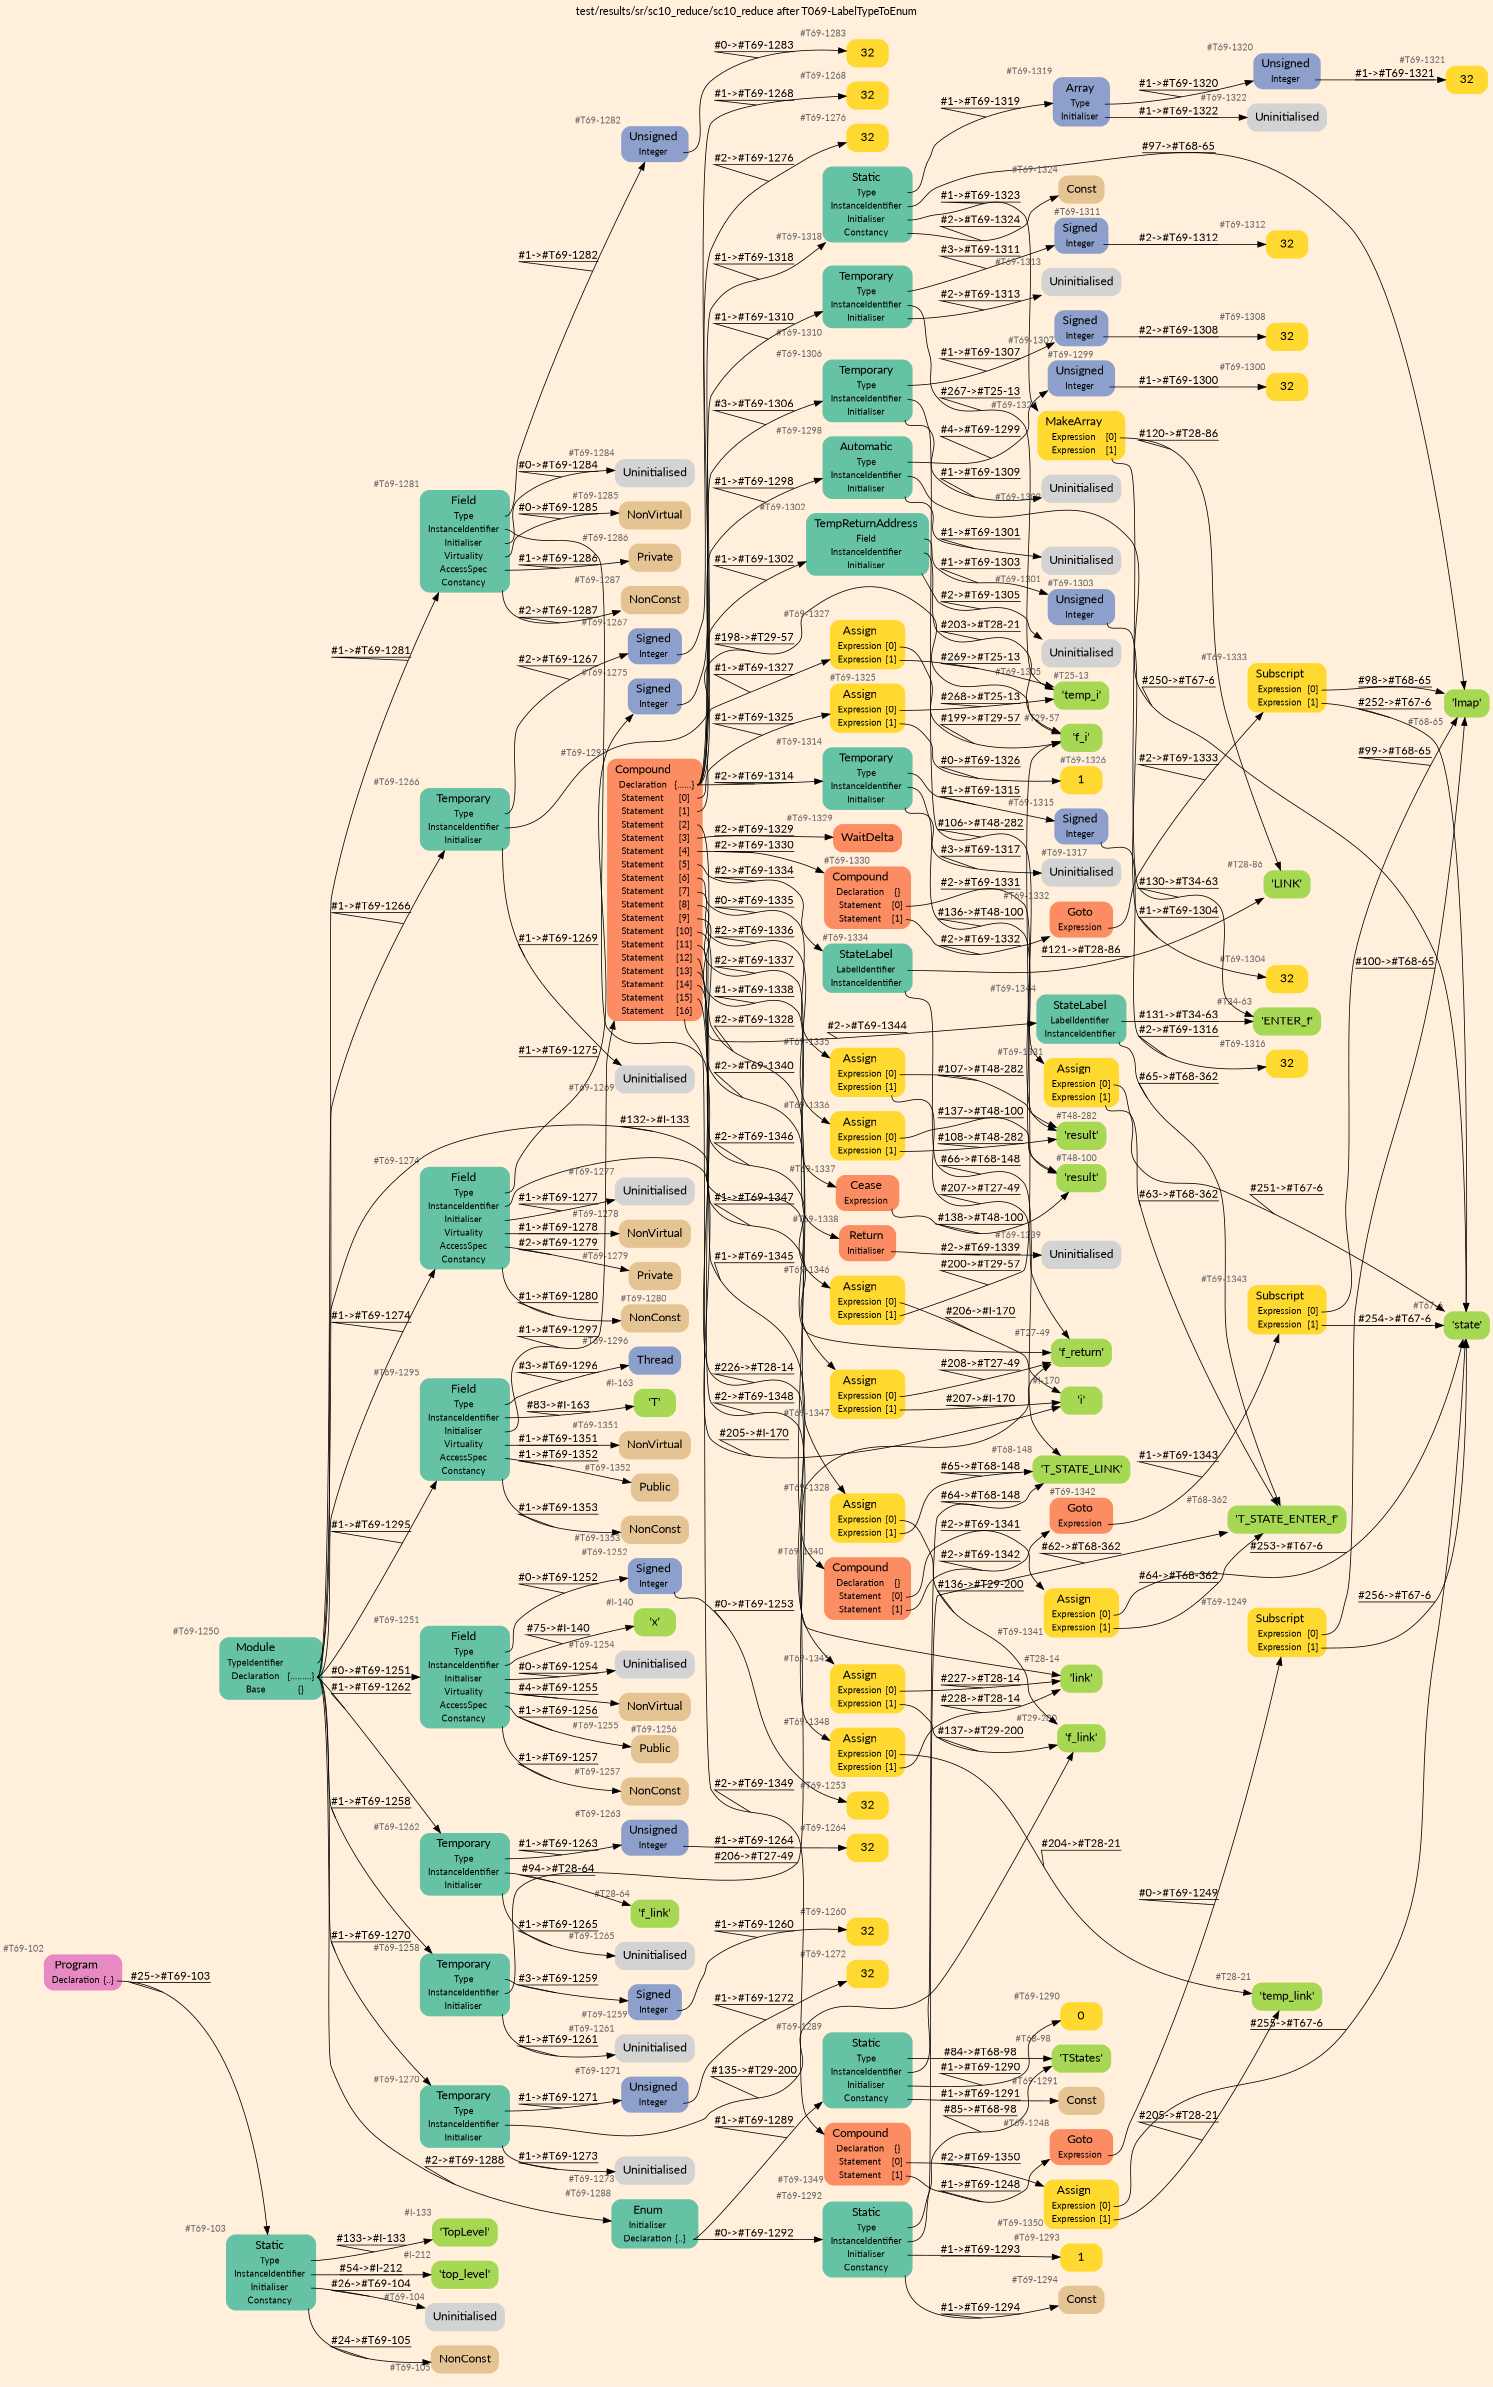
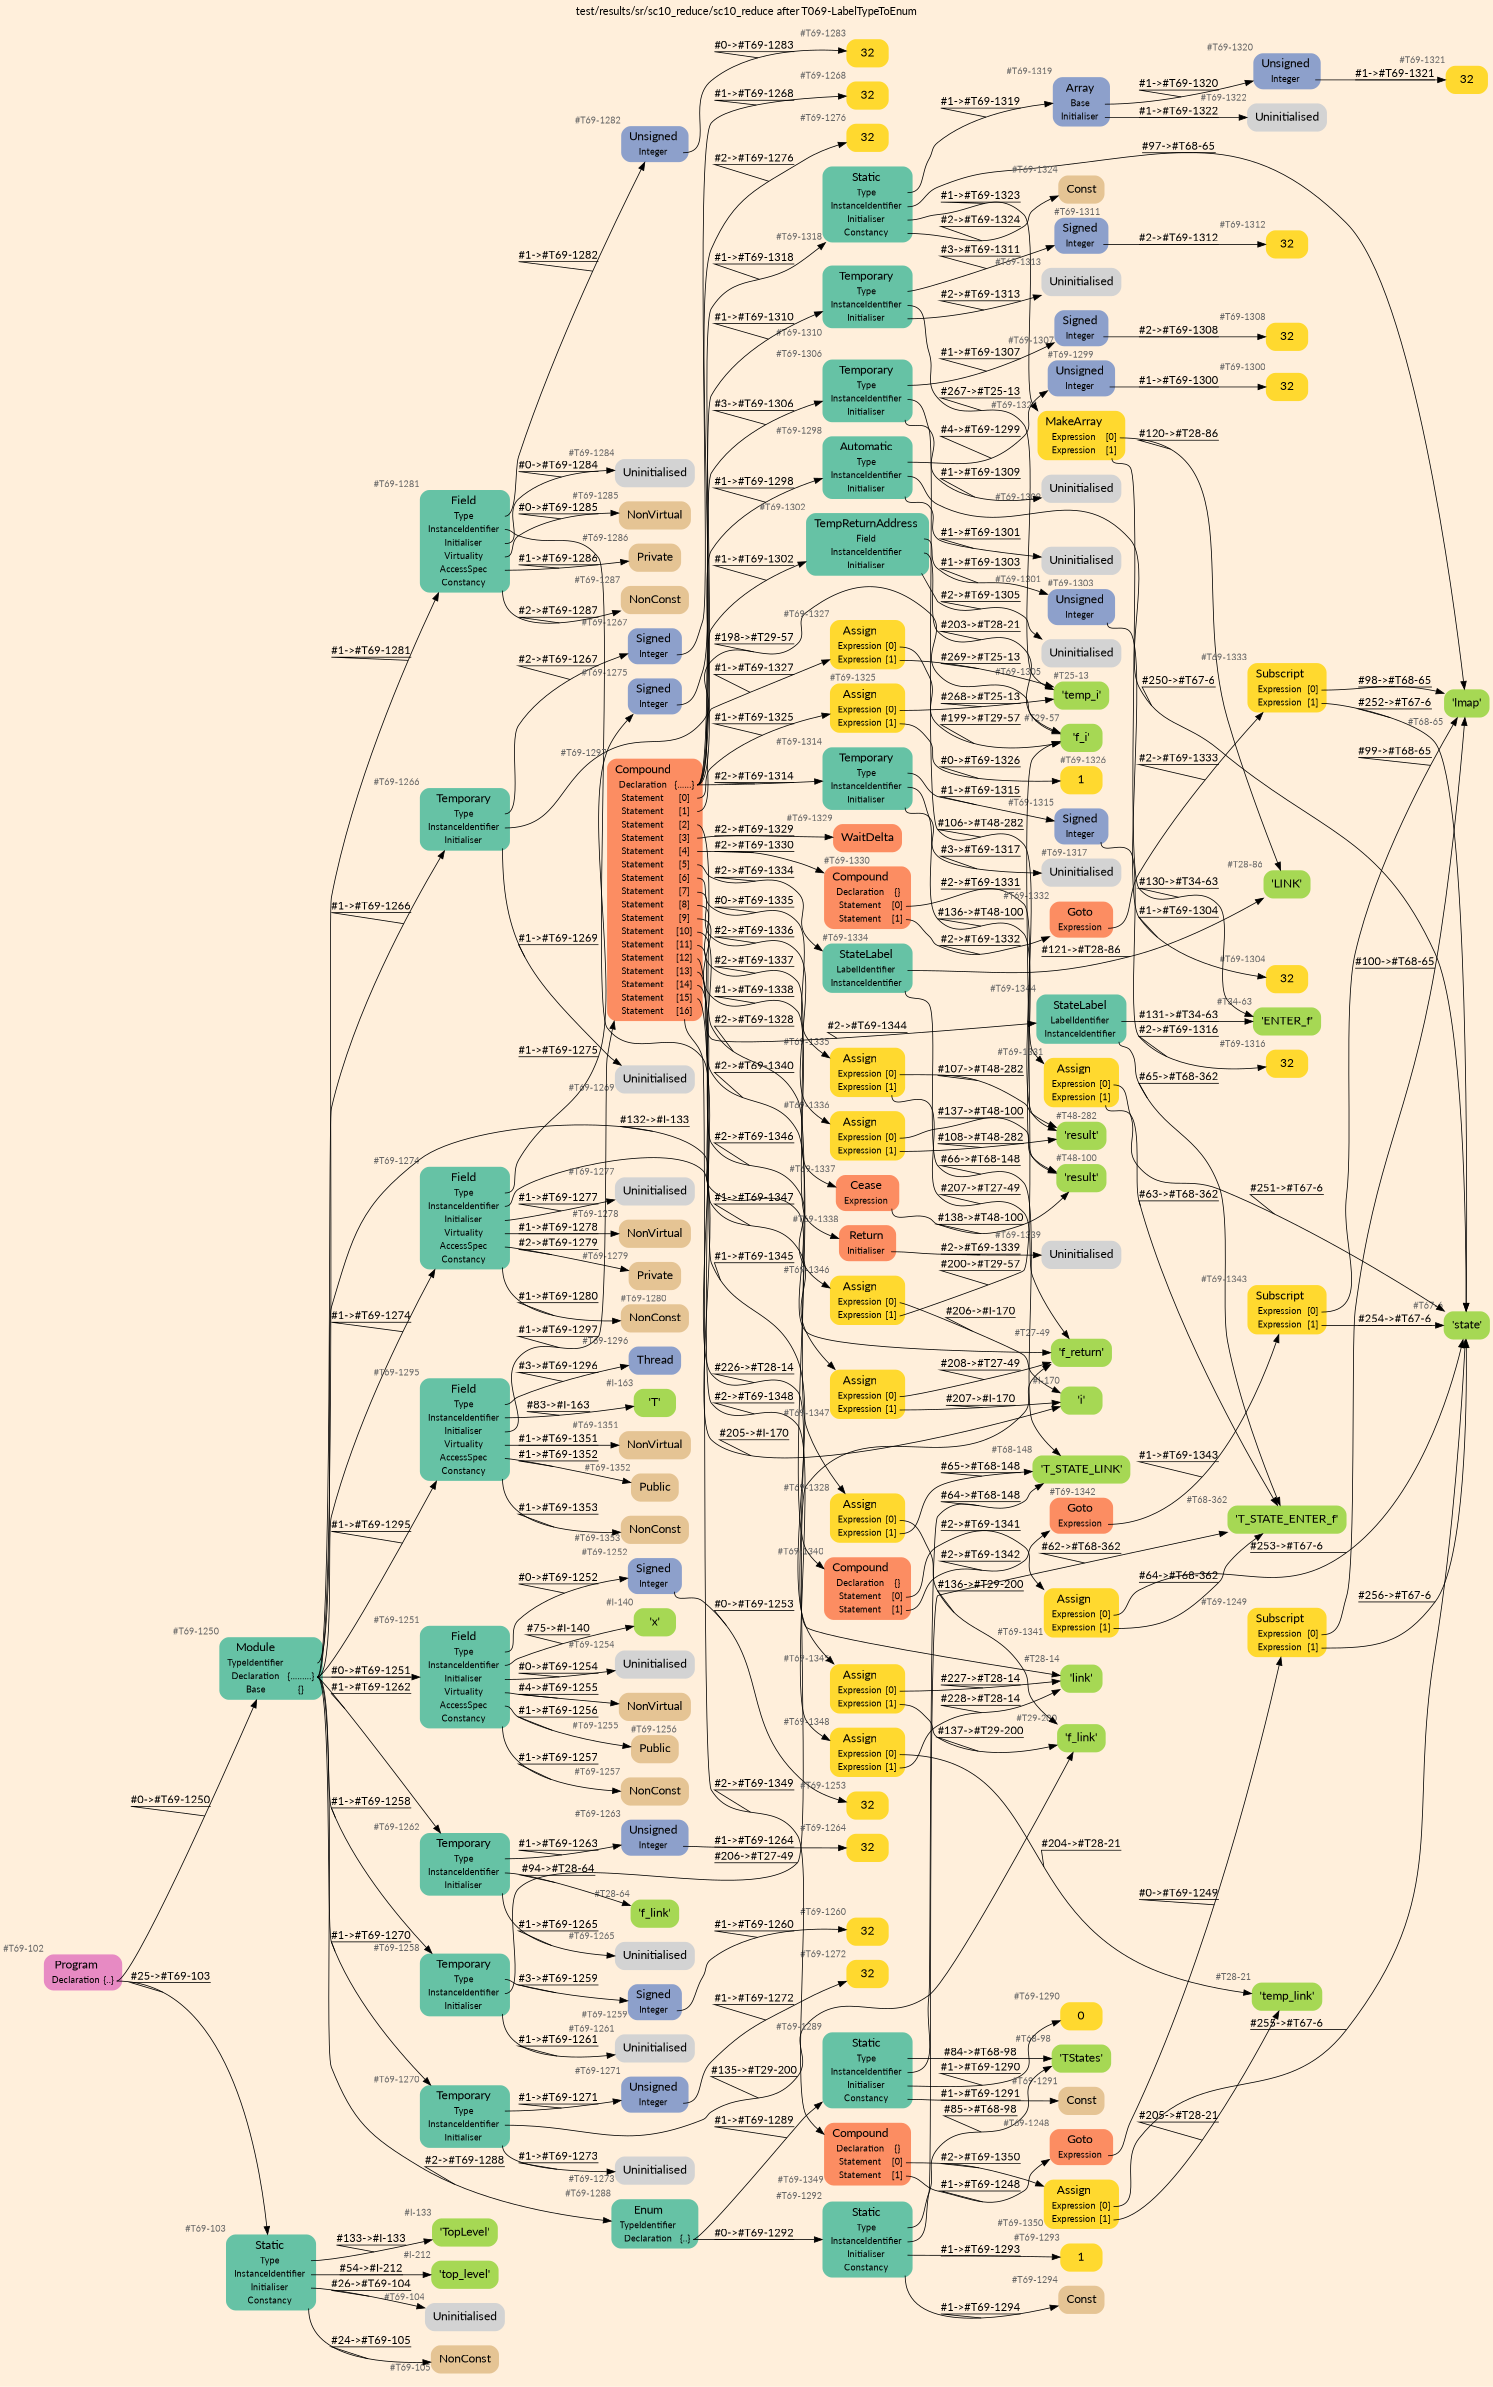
node "Array": text "Type" -> "Base"
edge "Program" -> "Module": added, label "#0->#T69-1250"
node "Enum": text "Initialiser" -> "TypeIdentifier"
